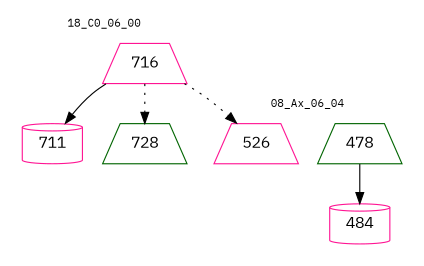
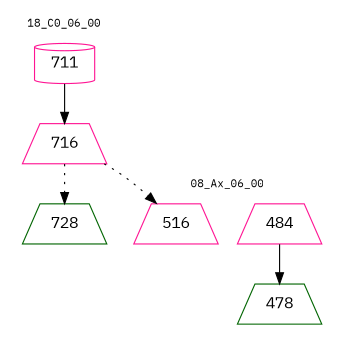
edge "716" -> "711": reversed
cluster "08_Ax_06_04": label "08_Ax_06_04" -> "08_Ax_06_00"
node "526": label "526" -> "516"
edge "478" -> "484": reversed
node "484": shape cylinder -> trapezium
